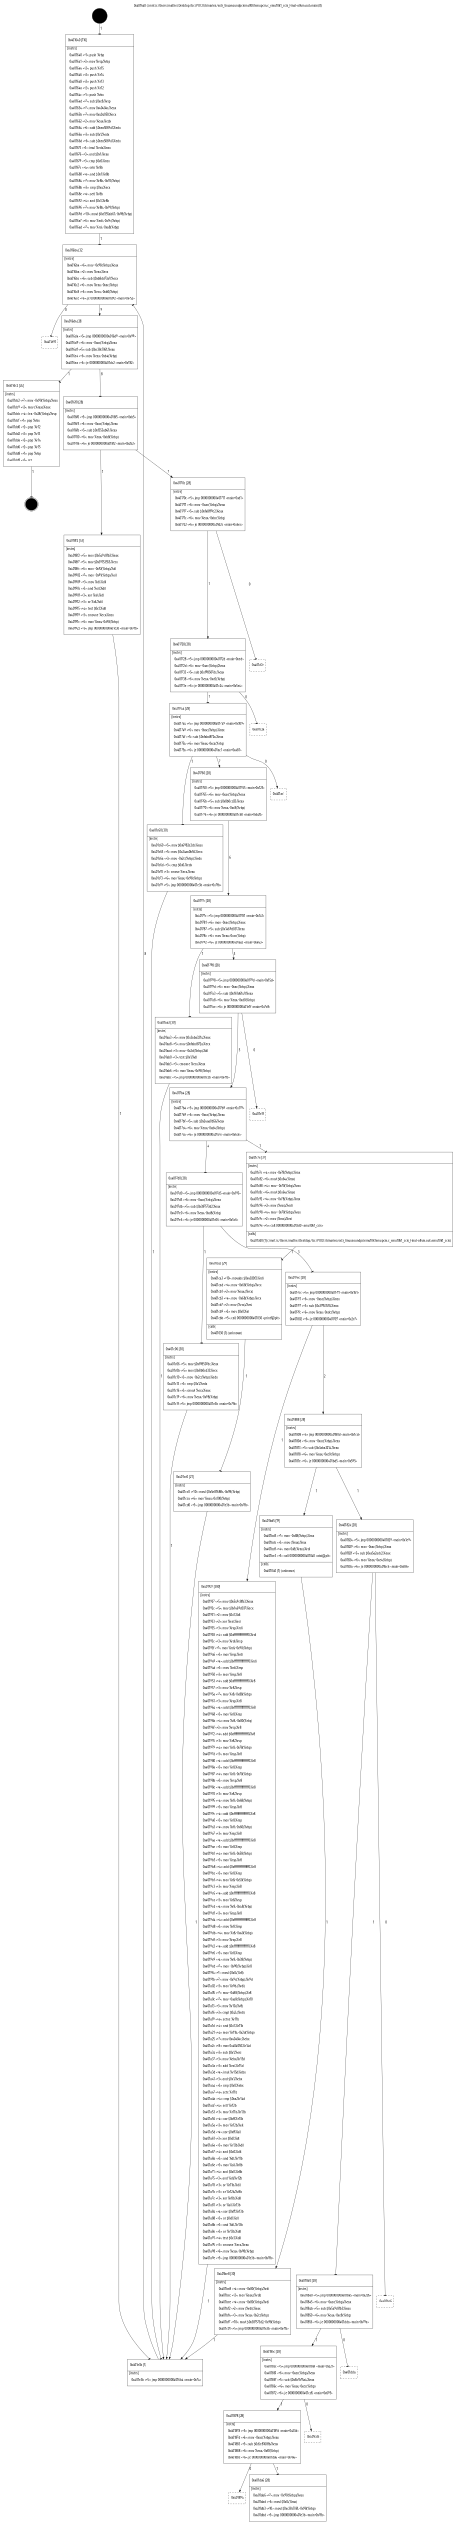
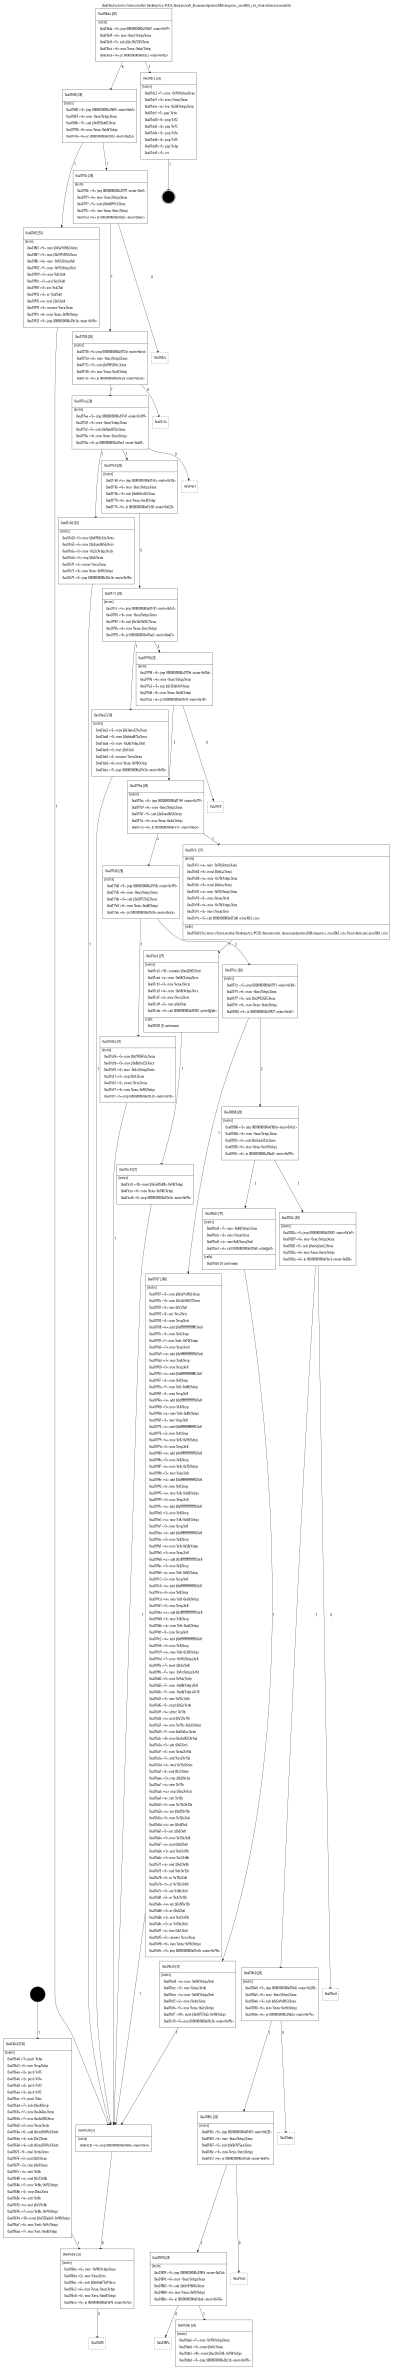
edge "0x4016b4 [32]" -> "0x4016d4 [28]": removed, label "9"
